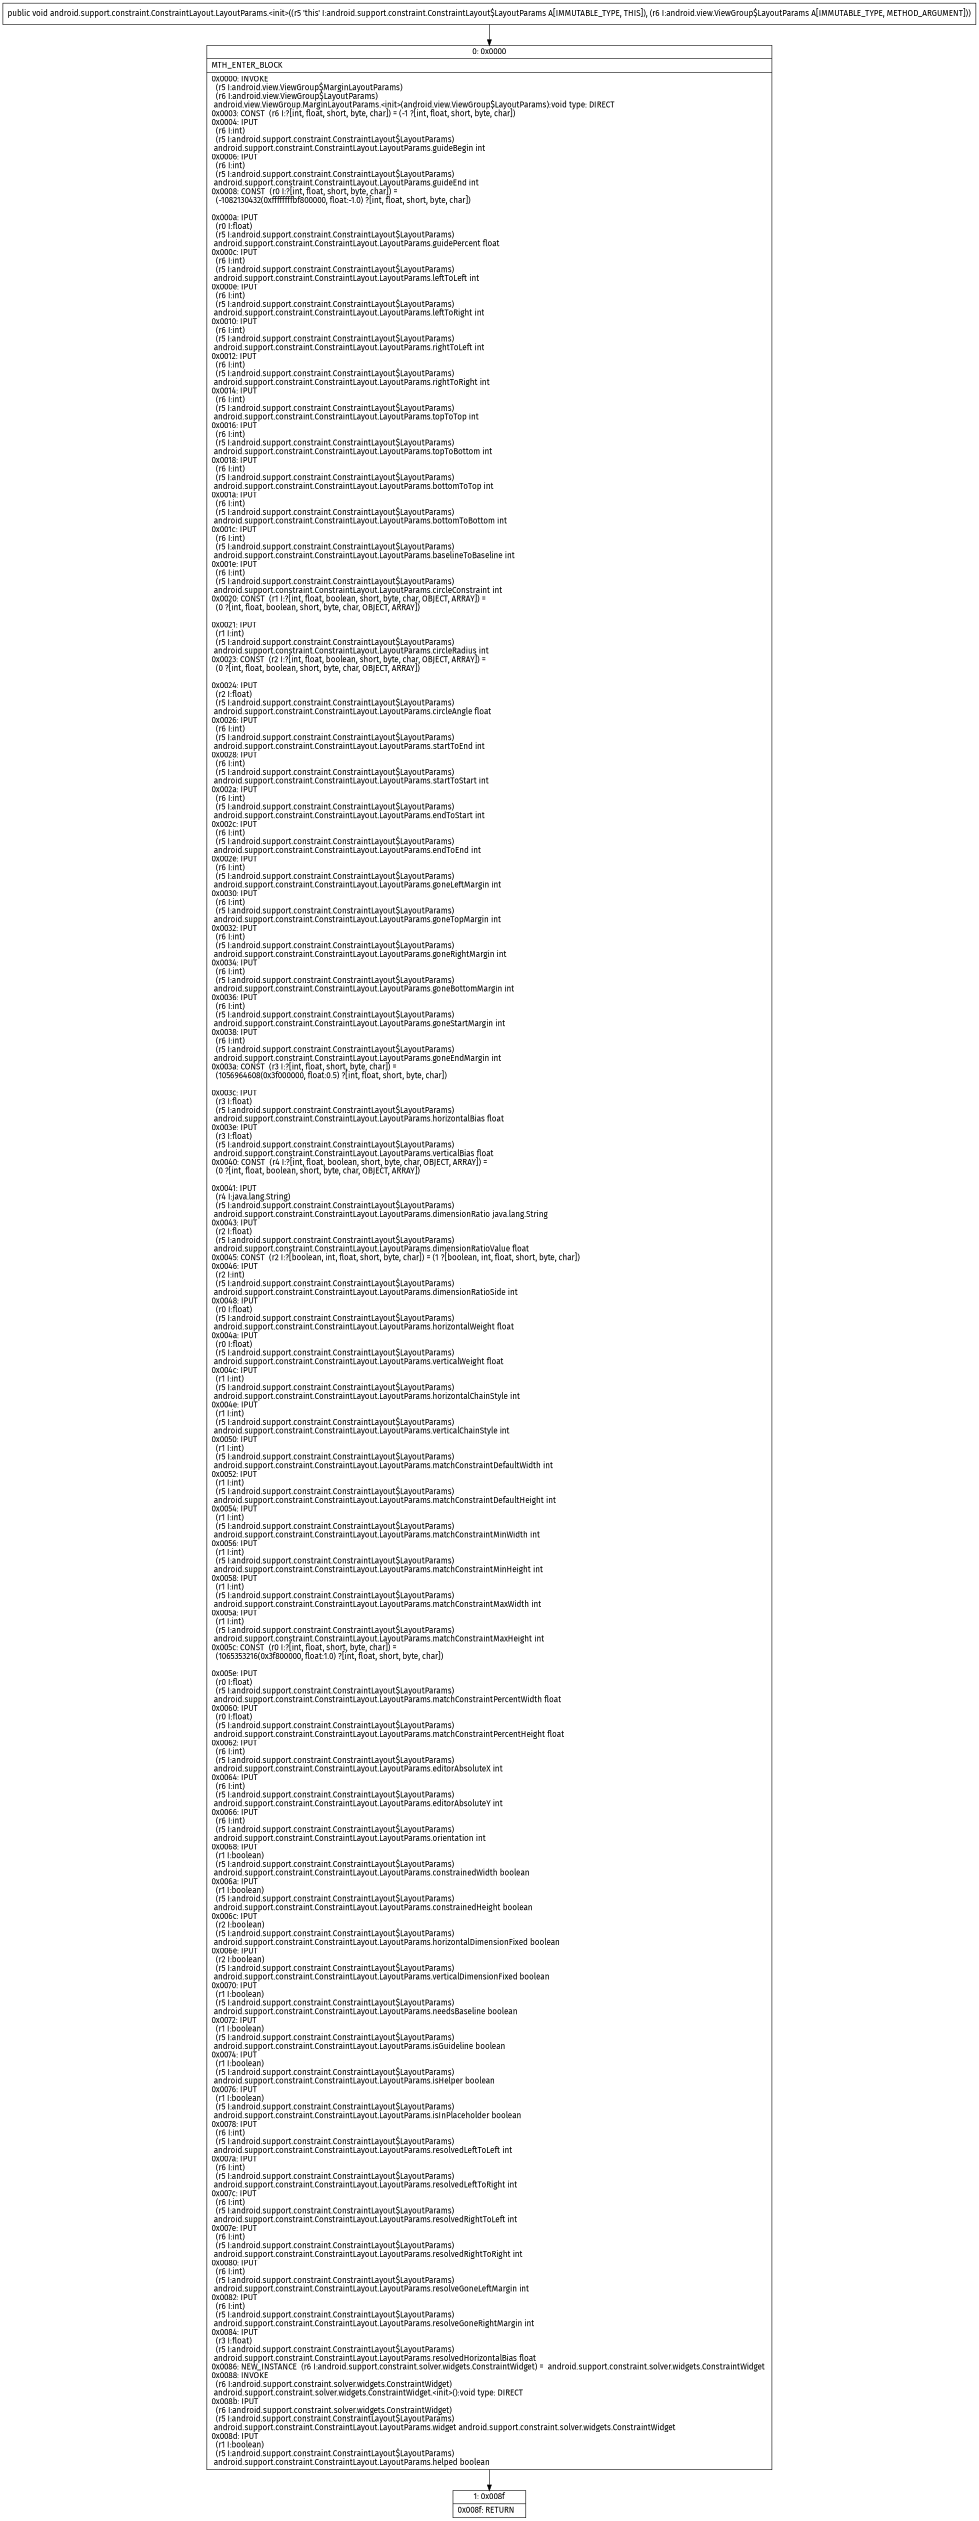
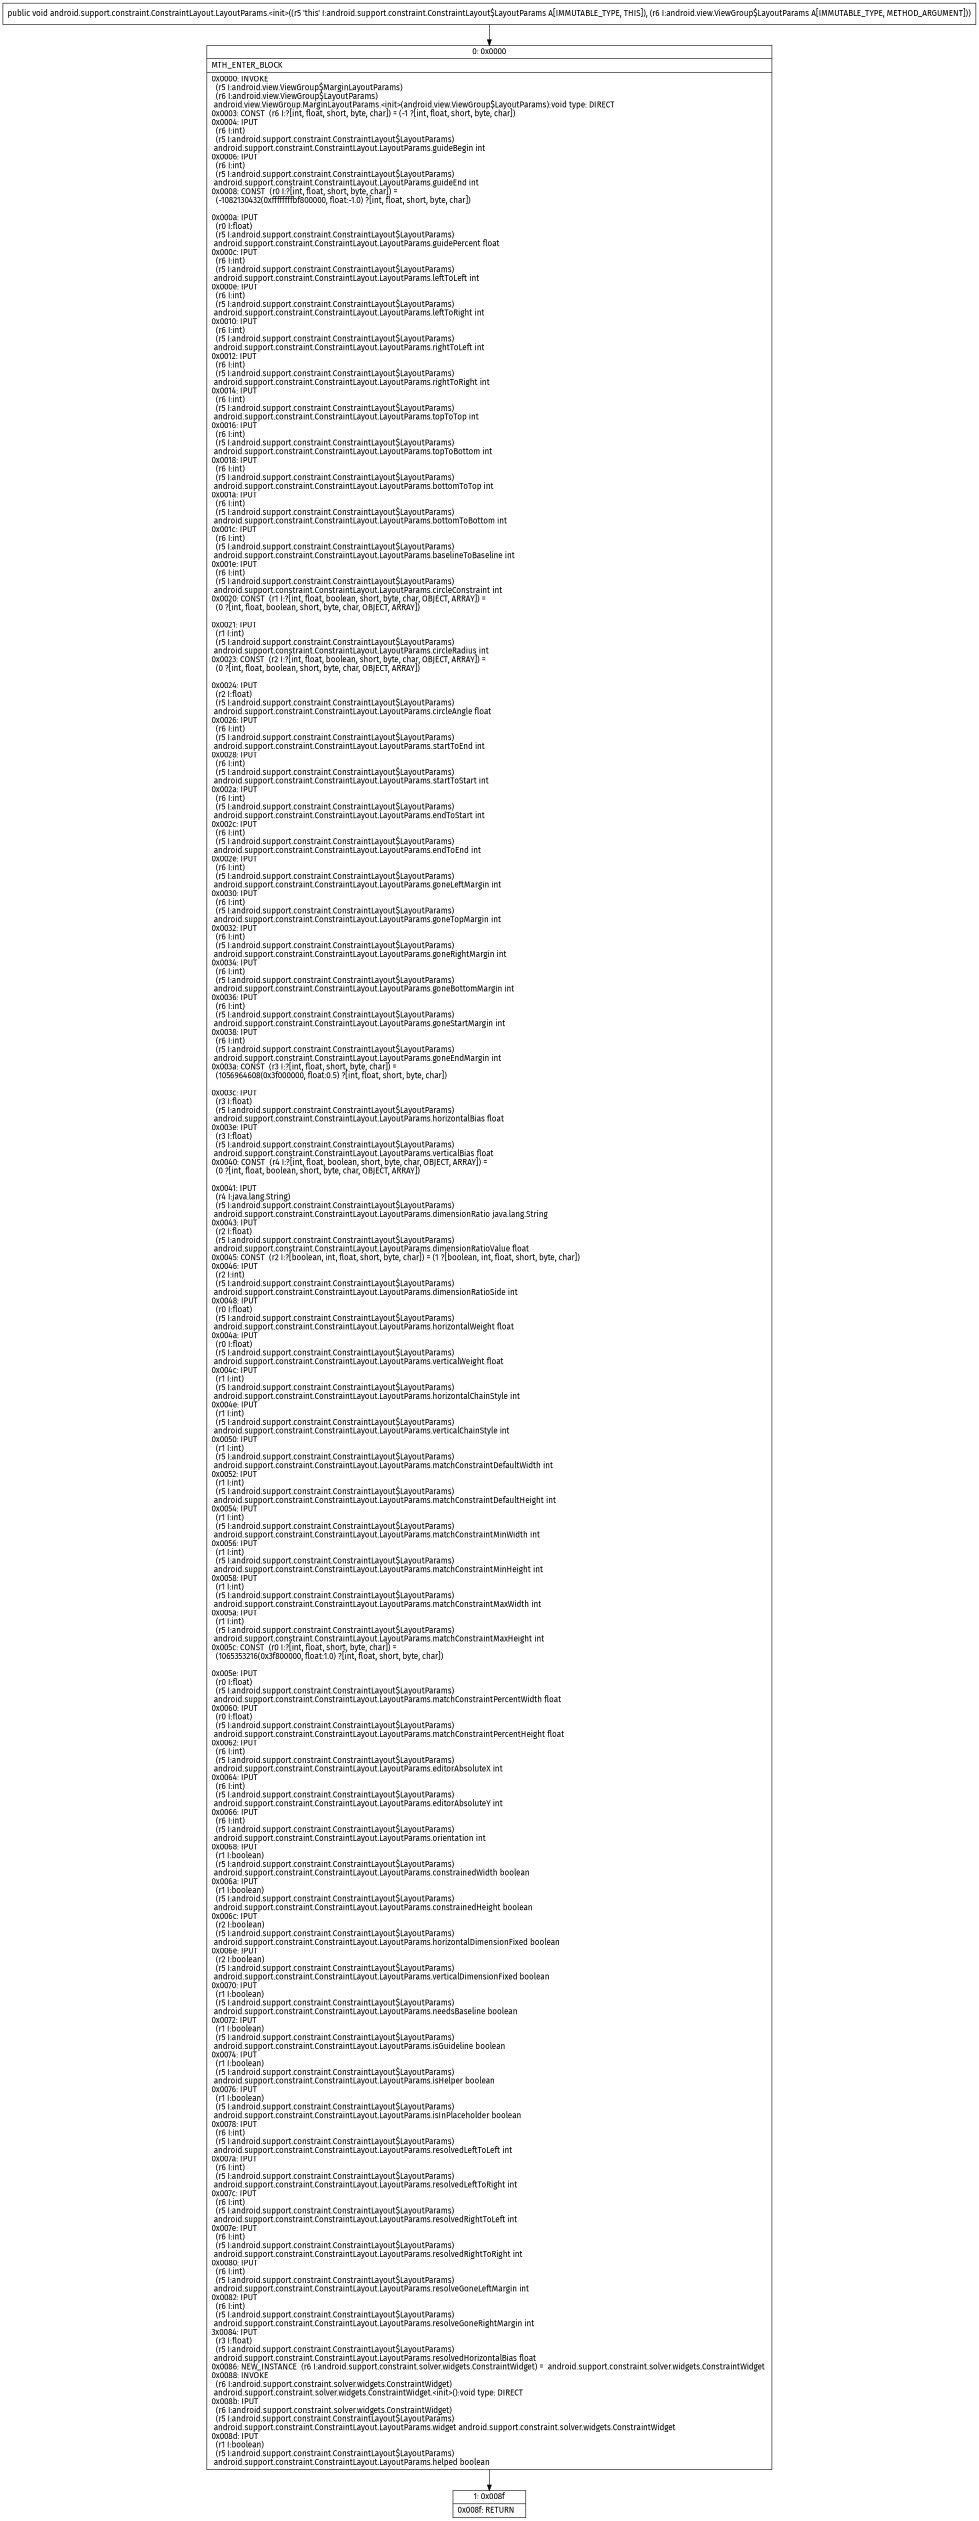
node "0: 0x0000": text "0x0084: IPUT" -> "3x0084: IPUT"
